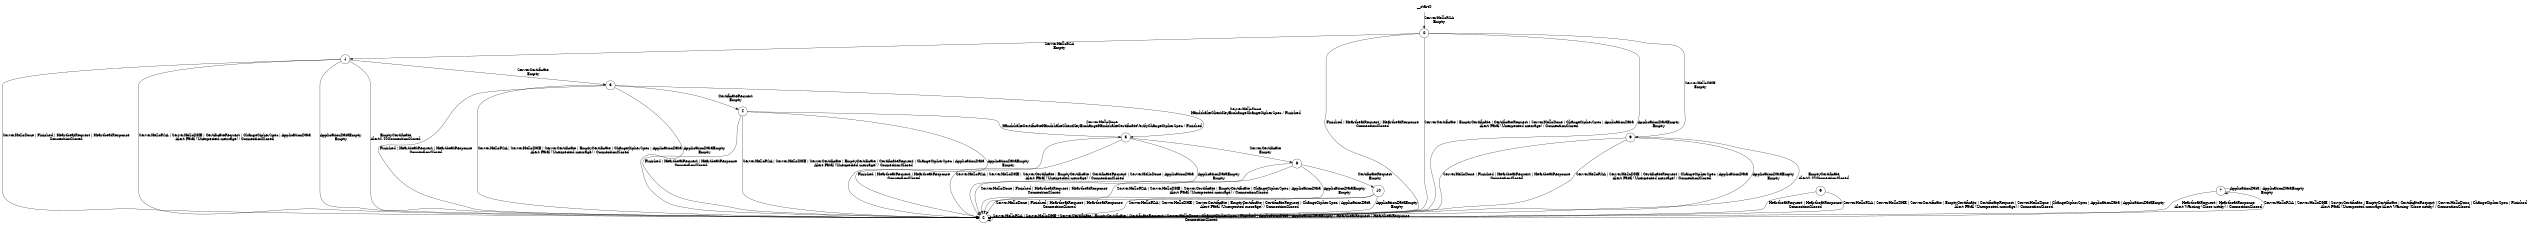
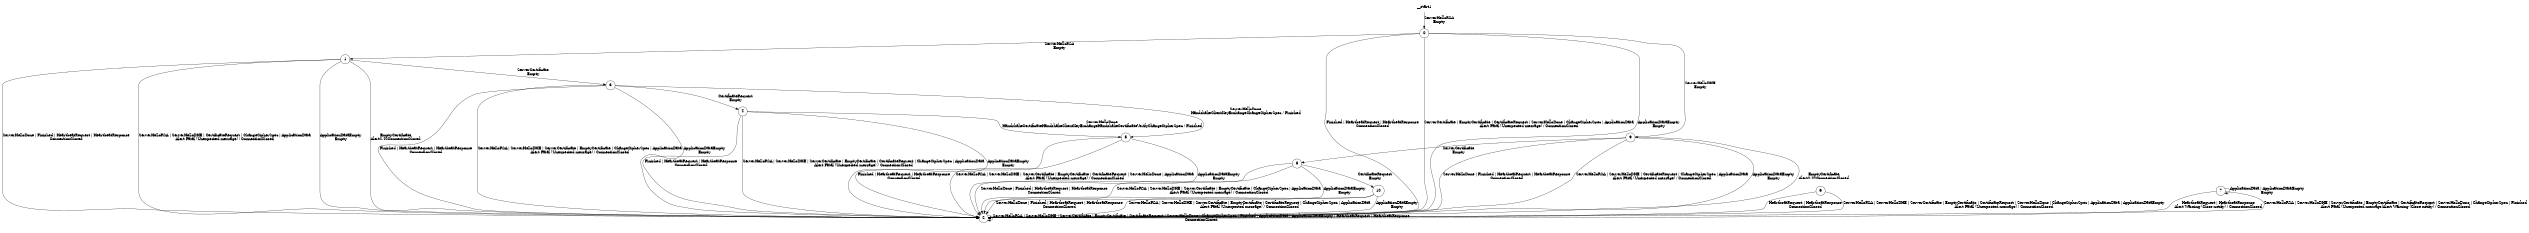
node "__start0": label "__start0" -> "__start1"
edge "5" -> "8": now "9" -> "8"
